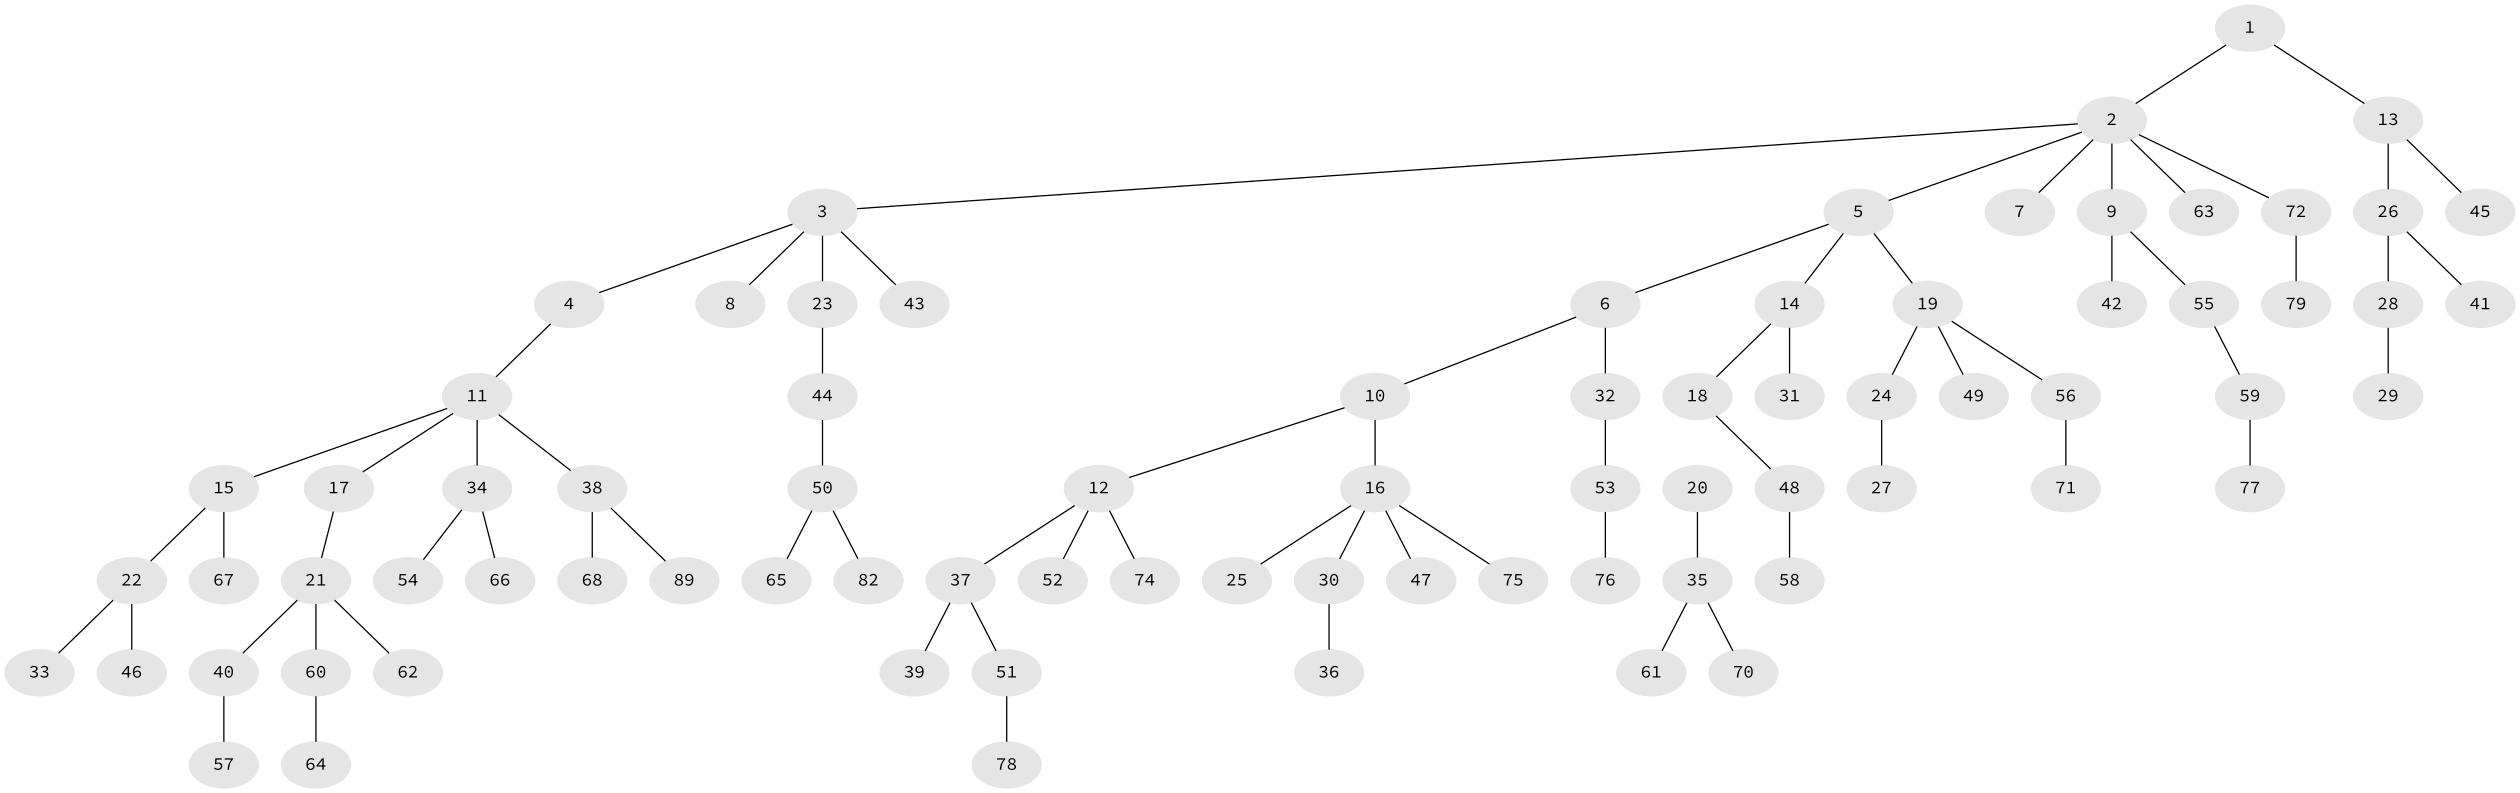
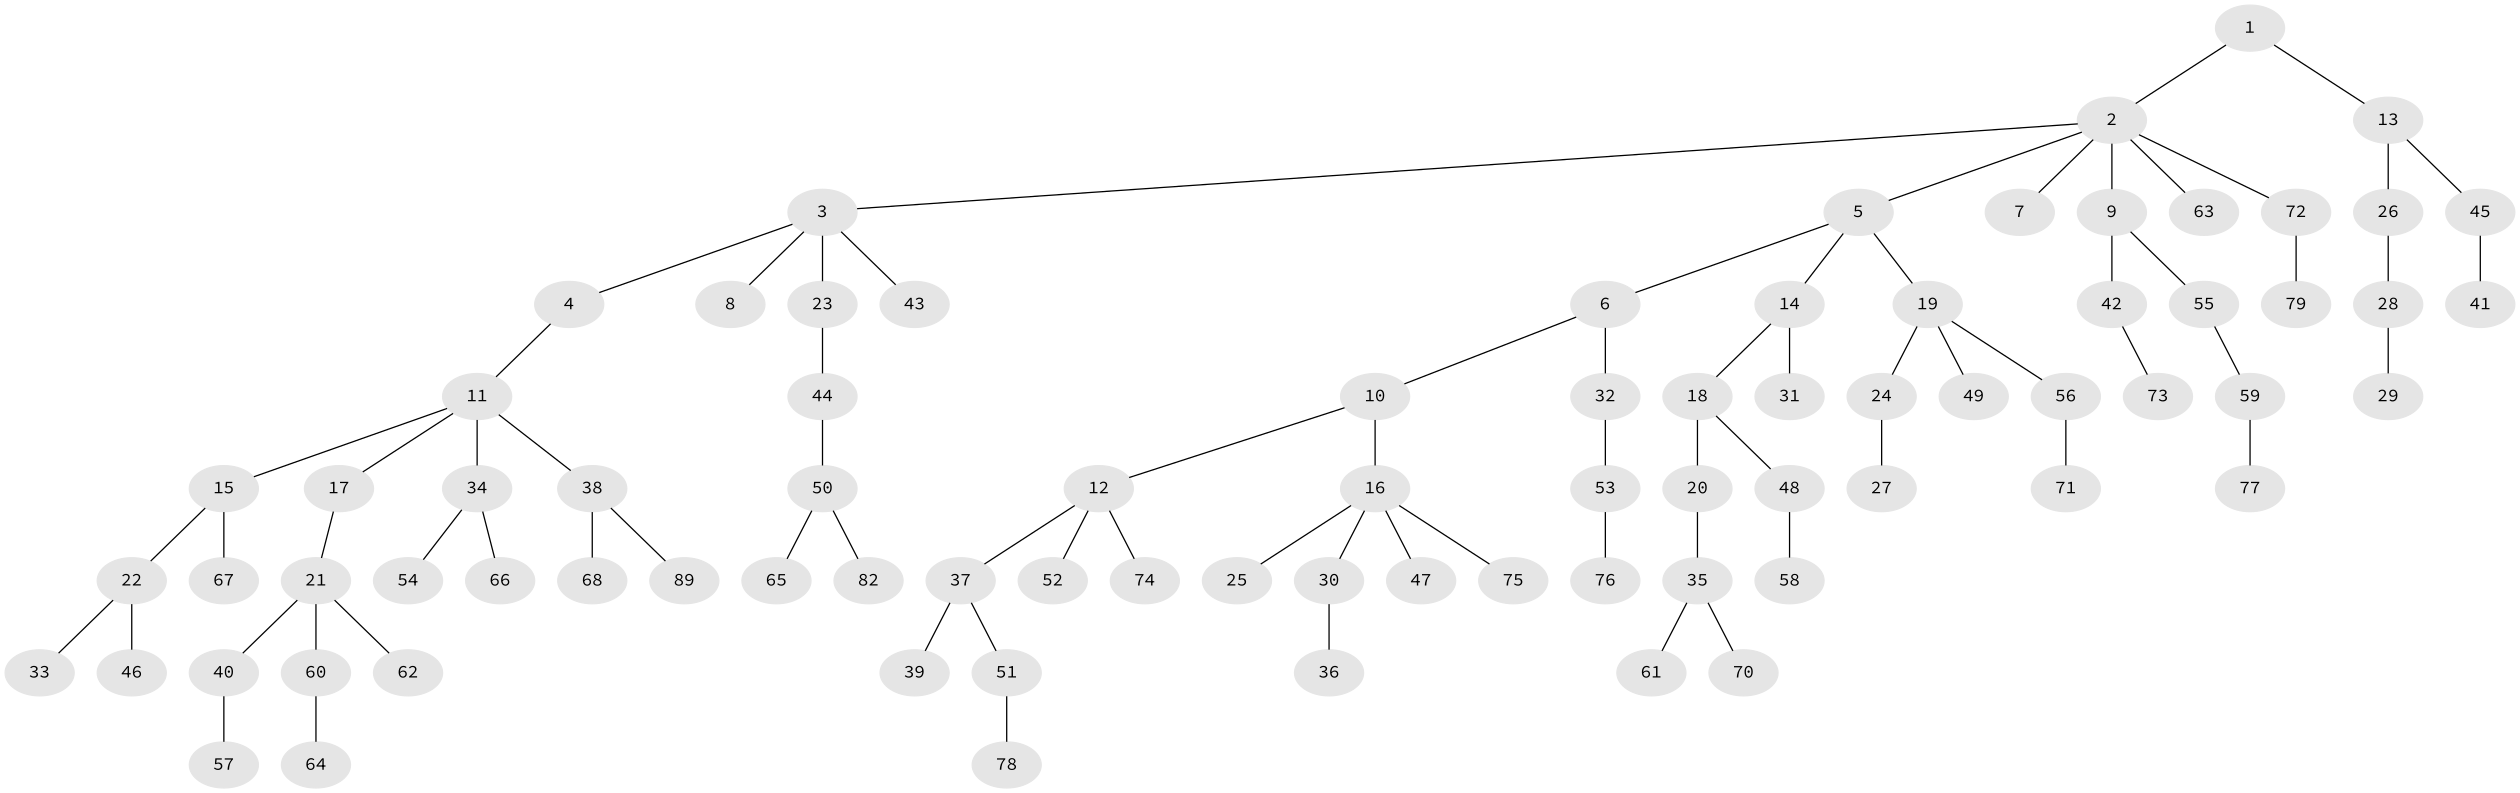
edge "26" -- "41": now "45" -- "41"
node "73": added
edge "18" -- "20": added
